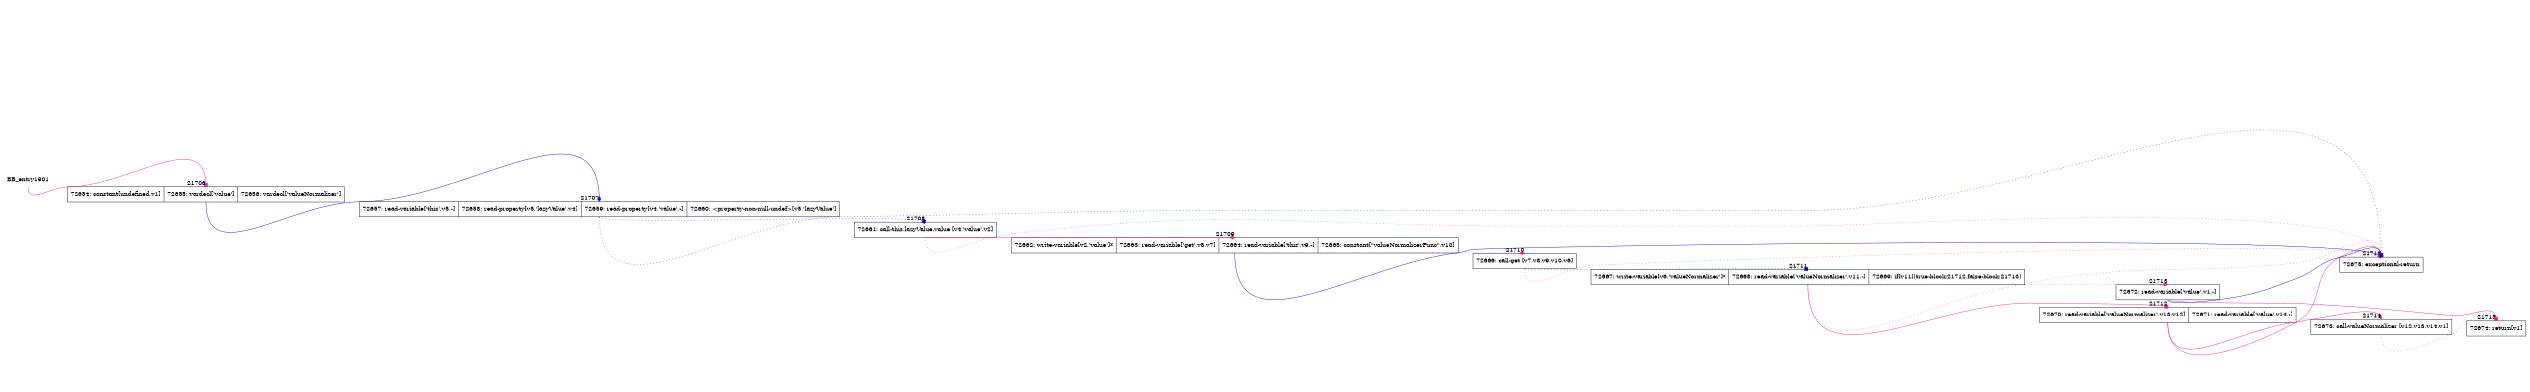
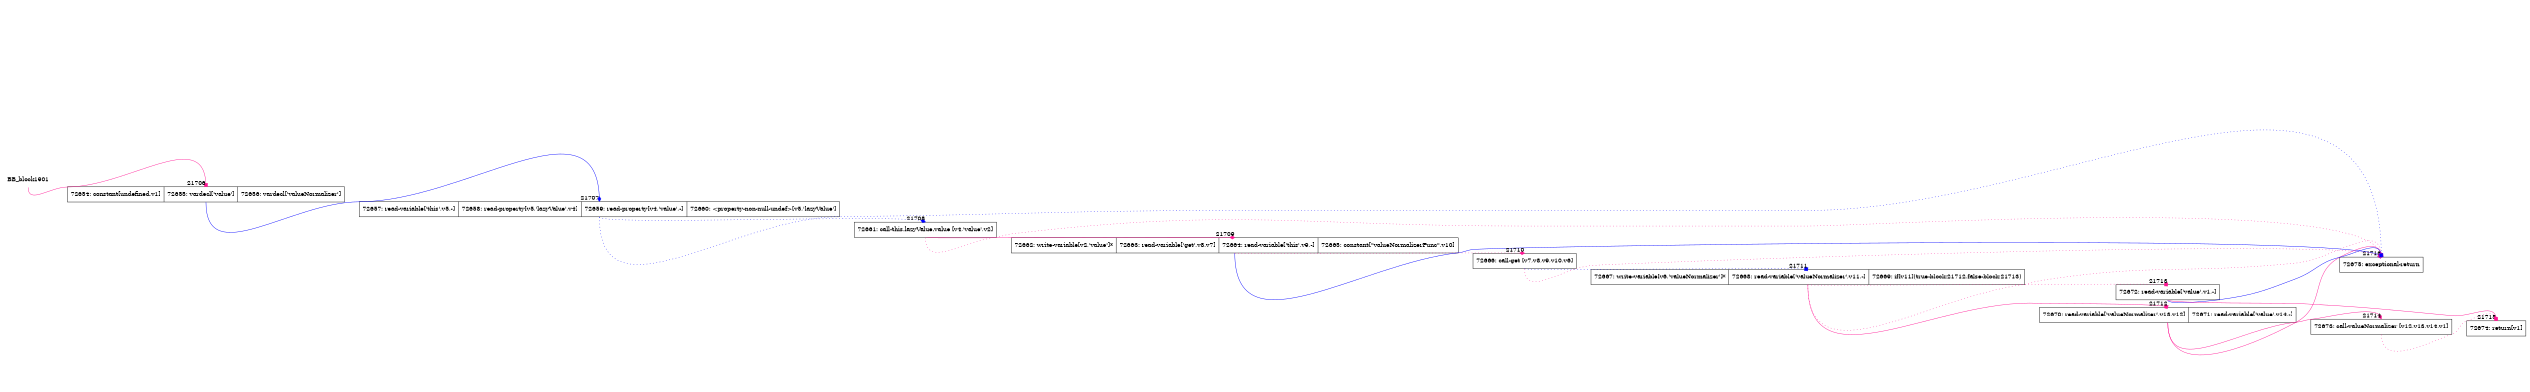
node "BB_entry1901": label "BB_entry1901" -> "BB_block1901"
edge "72657: read-variable['this',v5,-]" -> "72661: call-this.lazyValue.value [v4,'value',v2]": arrowhead box -> diamond
edge "72667: write-variable[v6,'valueNormalizer']*" -> "72672: read-variable['value',v1,-]": arrowhead diamond -> box
